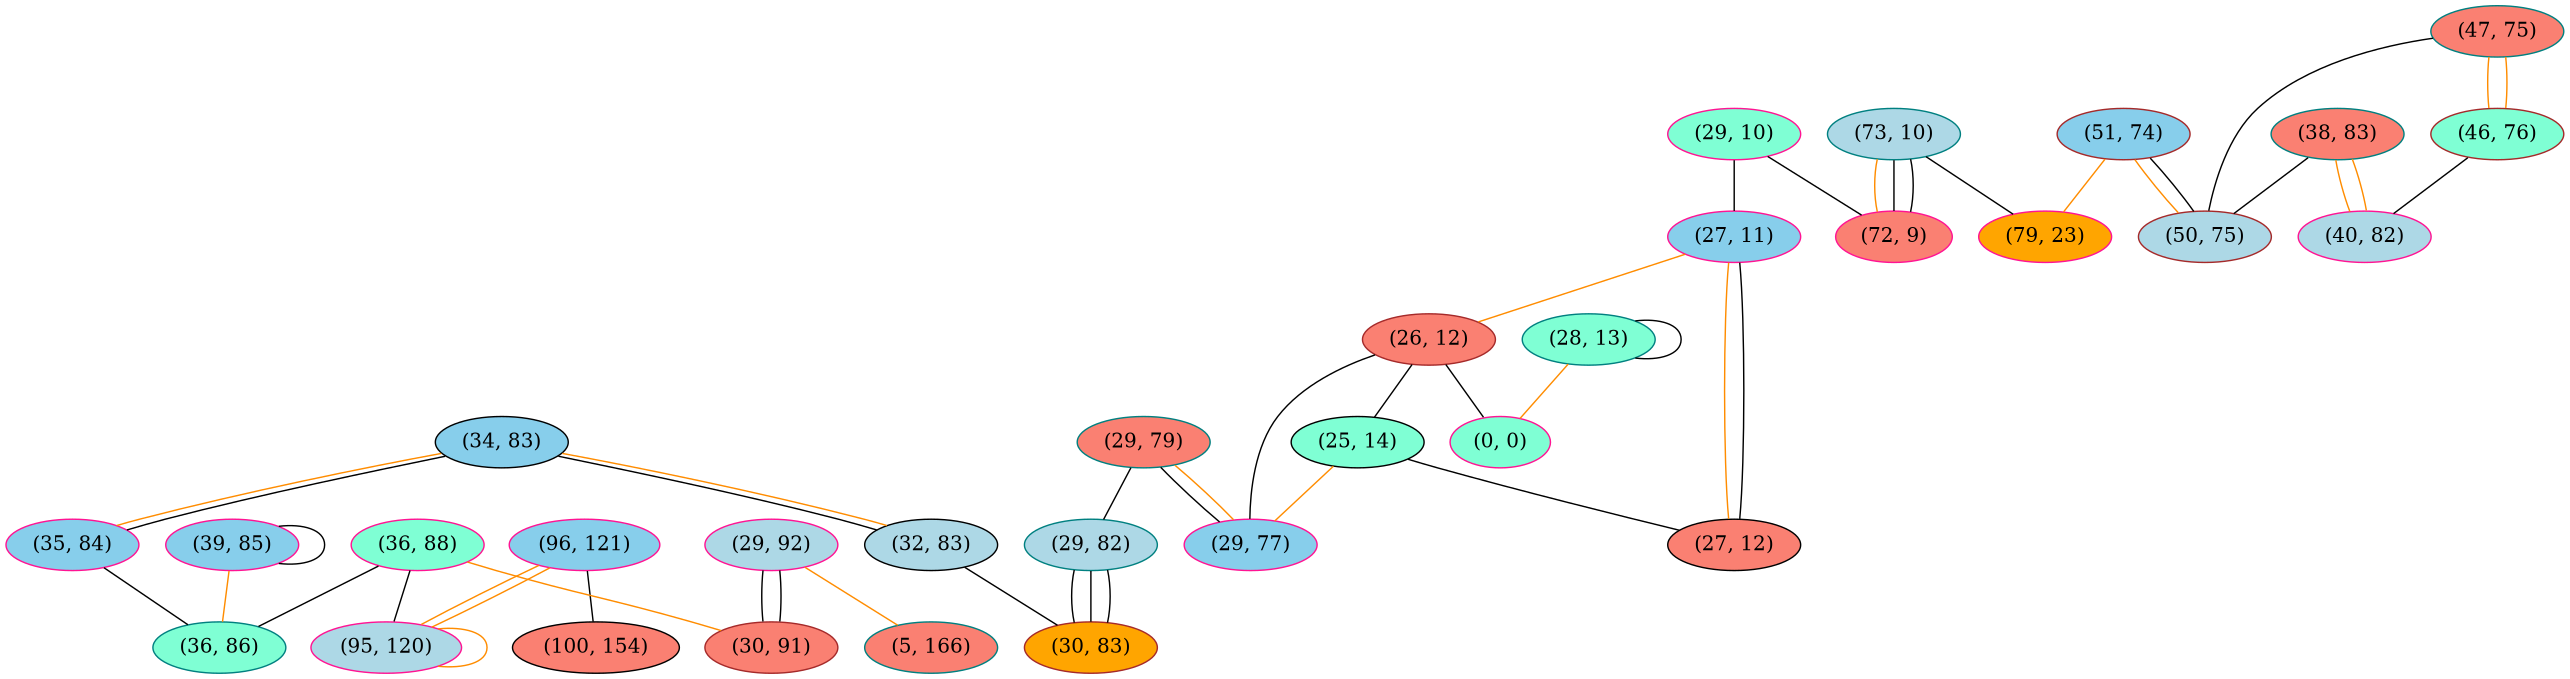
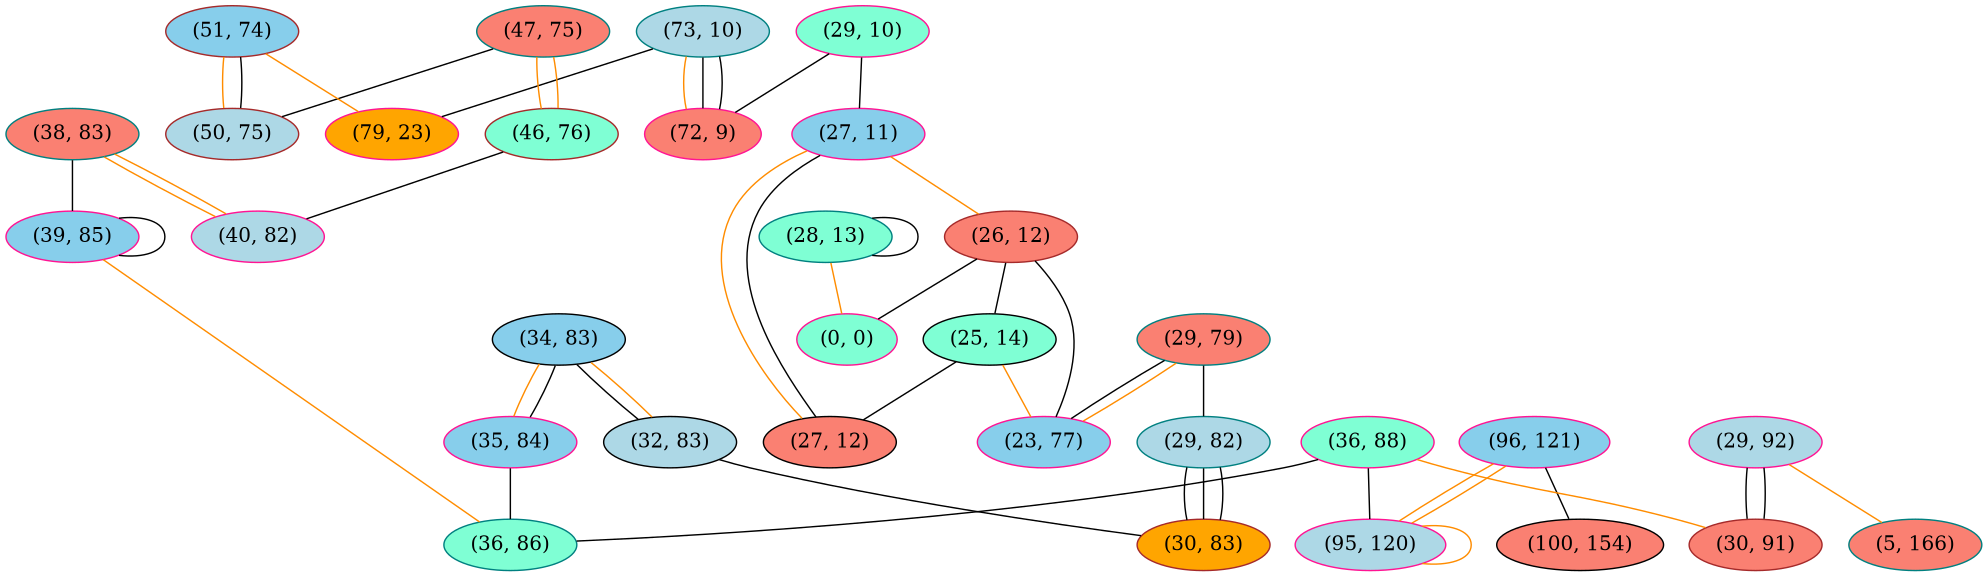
edge "(38, 83)" -- "(50, 75)": now "(38, 83)" -- "(39, 85)"
node "(29, 77)": label "(29, 77)" -> "(23, 77)"
